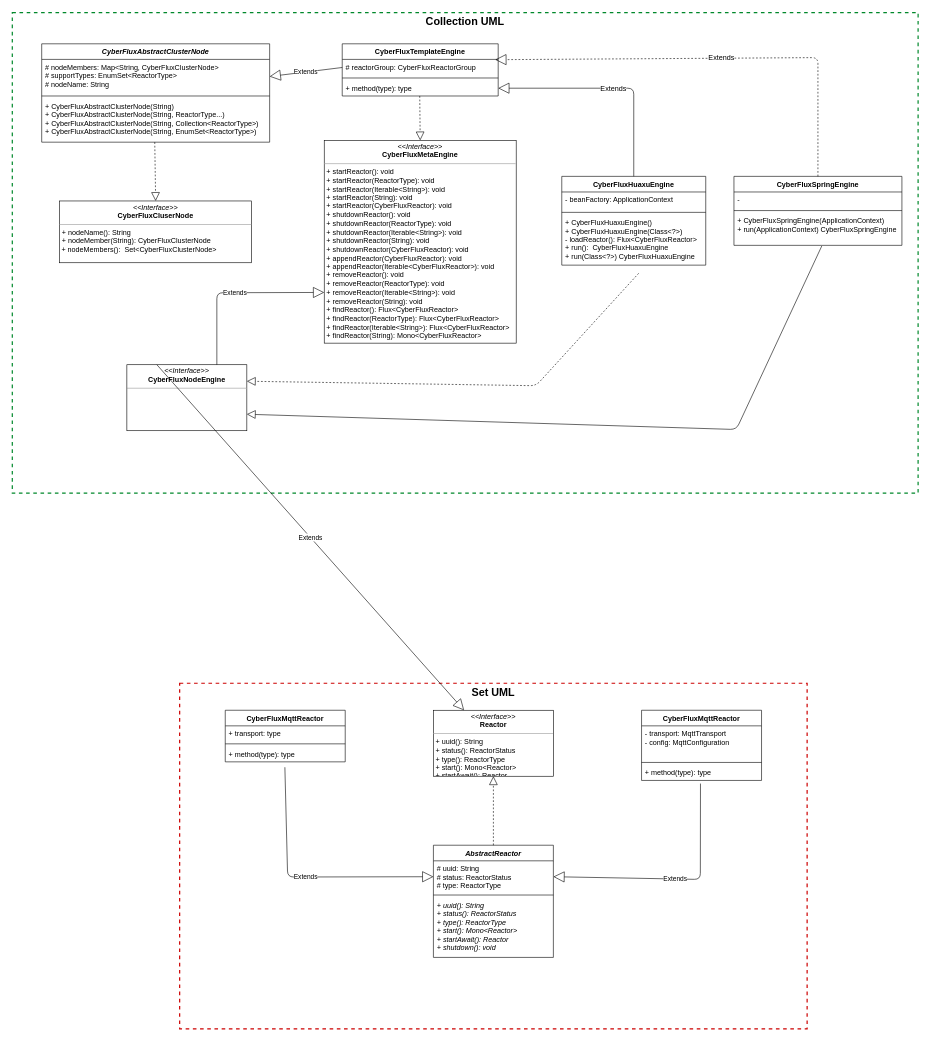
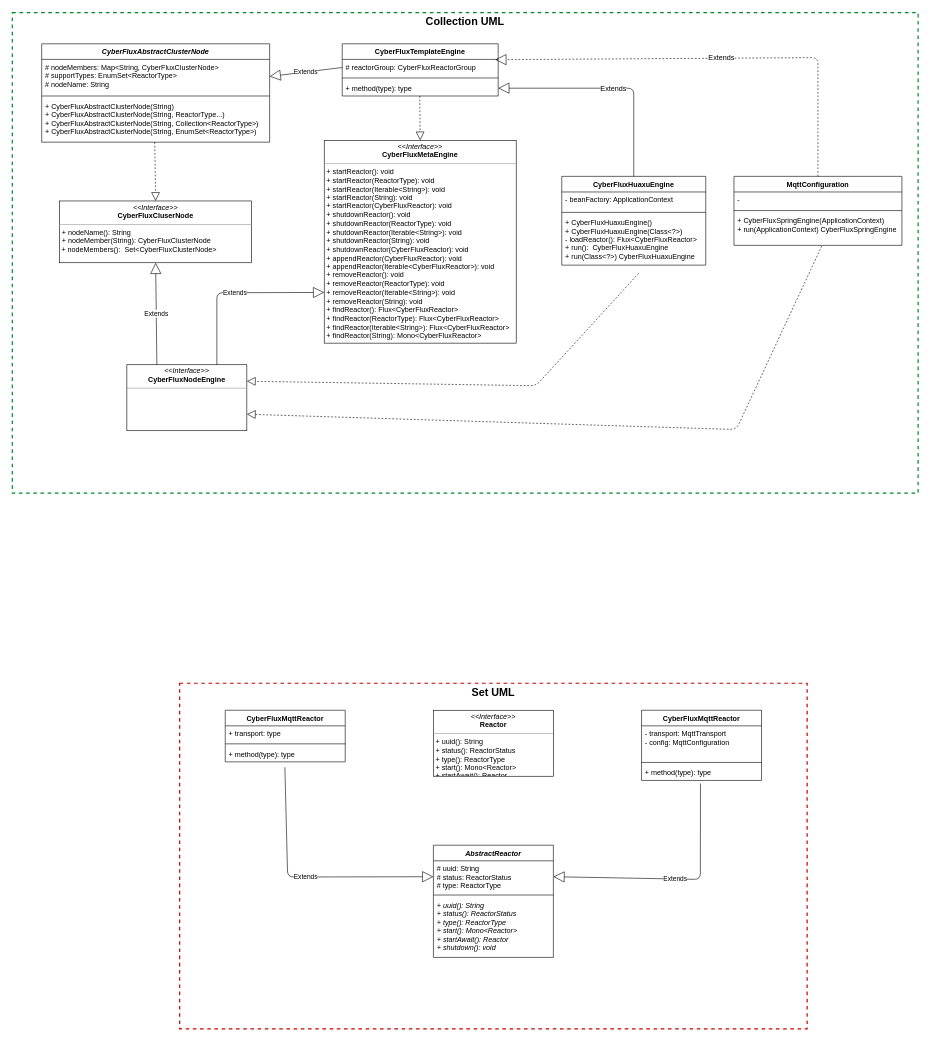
node "CyberFluxSpringEngine": label "CyberFluxSpringEngine" -> "MqttConfiguration"
edge "+ CyberFluxSpringEngine(ApplicationContext) + run(ApplicationContext) CyberFluxSpringEngine" -> "<<Interface>> CyberFluxNodeEngine": style solid -> dashed
edge "<<Interface>> CyberFluxNodeEngine" -> "<<Interface>> Reactor + uuid(): String + status(): ReactorStatus + type(): ReactorType + start(): Mono<Reactor> + startAwait(): Reactor + shutdown(): void": now "<<Interface>> CyberFluxNodeEngine" -> "<<Interface>> CyberFluxCluserNode + nodeName(): String + nodeMember(String): CyberFluxClusterNode + nodeMembers(): Set<CyberFluxClusterNode>"
edge "AbstractReactor" -> "<<Interface>> Reactor + uuid(): String + status(): ReactorStatus + type(): ReactorType + start(): Mono<Reactor> + startAwait(): Reactor + shutdown(): void": removed
